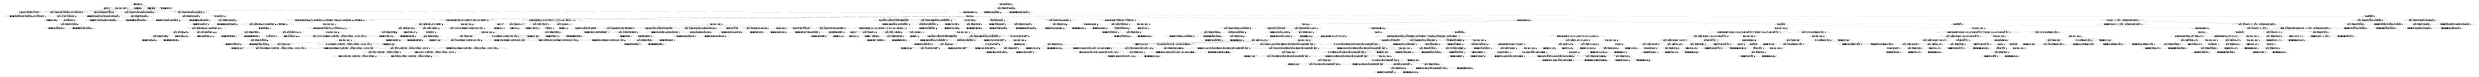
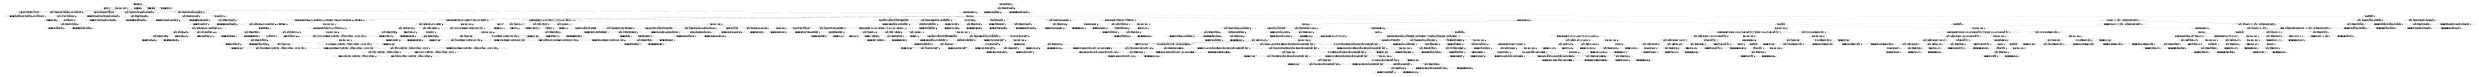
node "(LOCAL,int j: int)": removed
node "(IDENTIFIER,$obj9,new BuildException(e, location))": added
